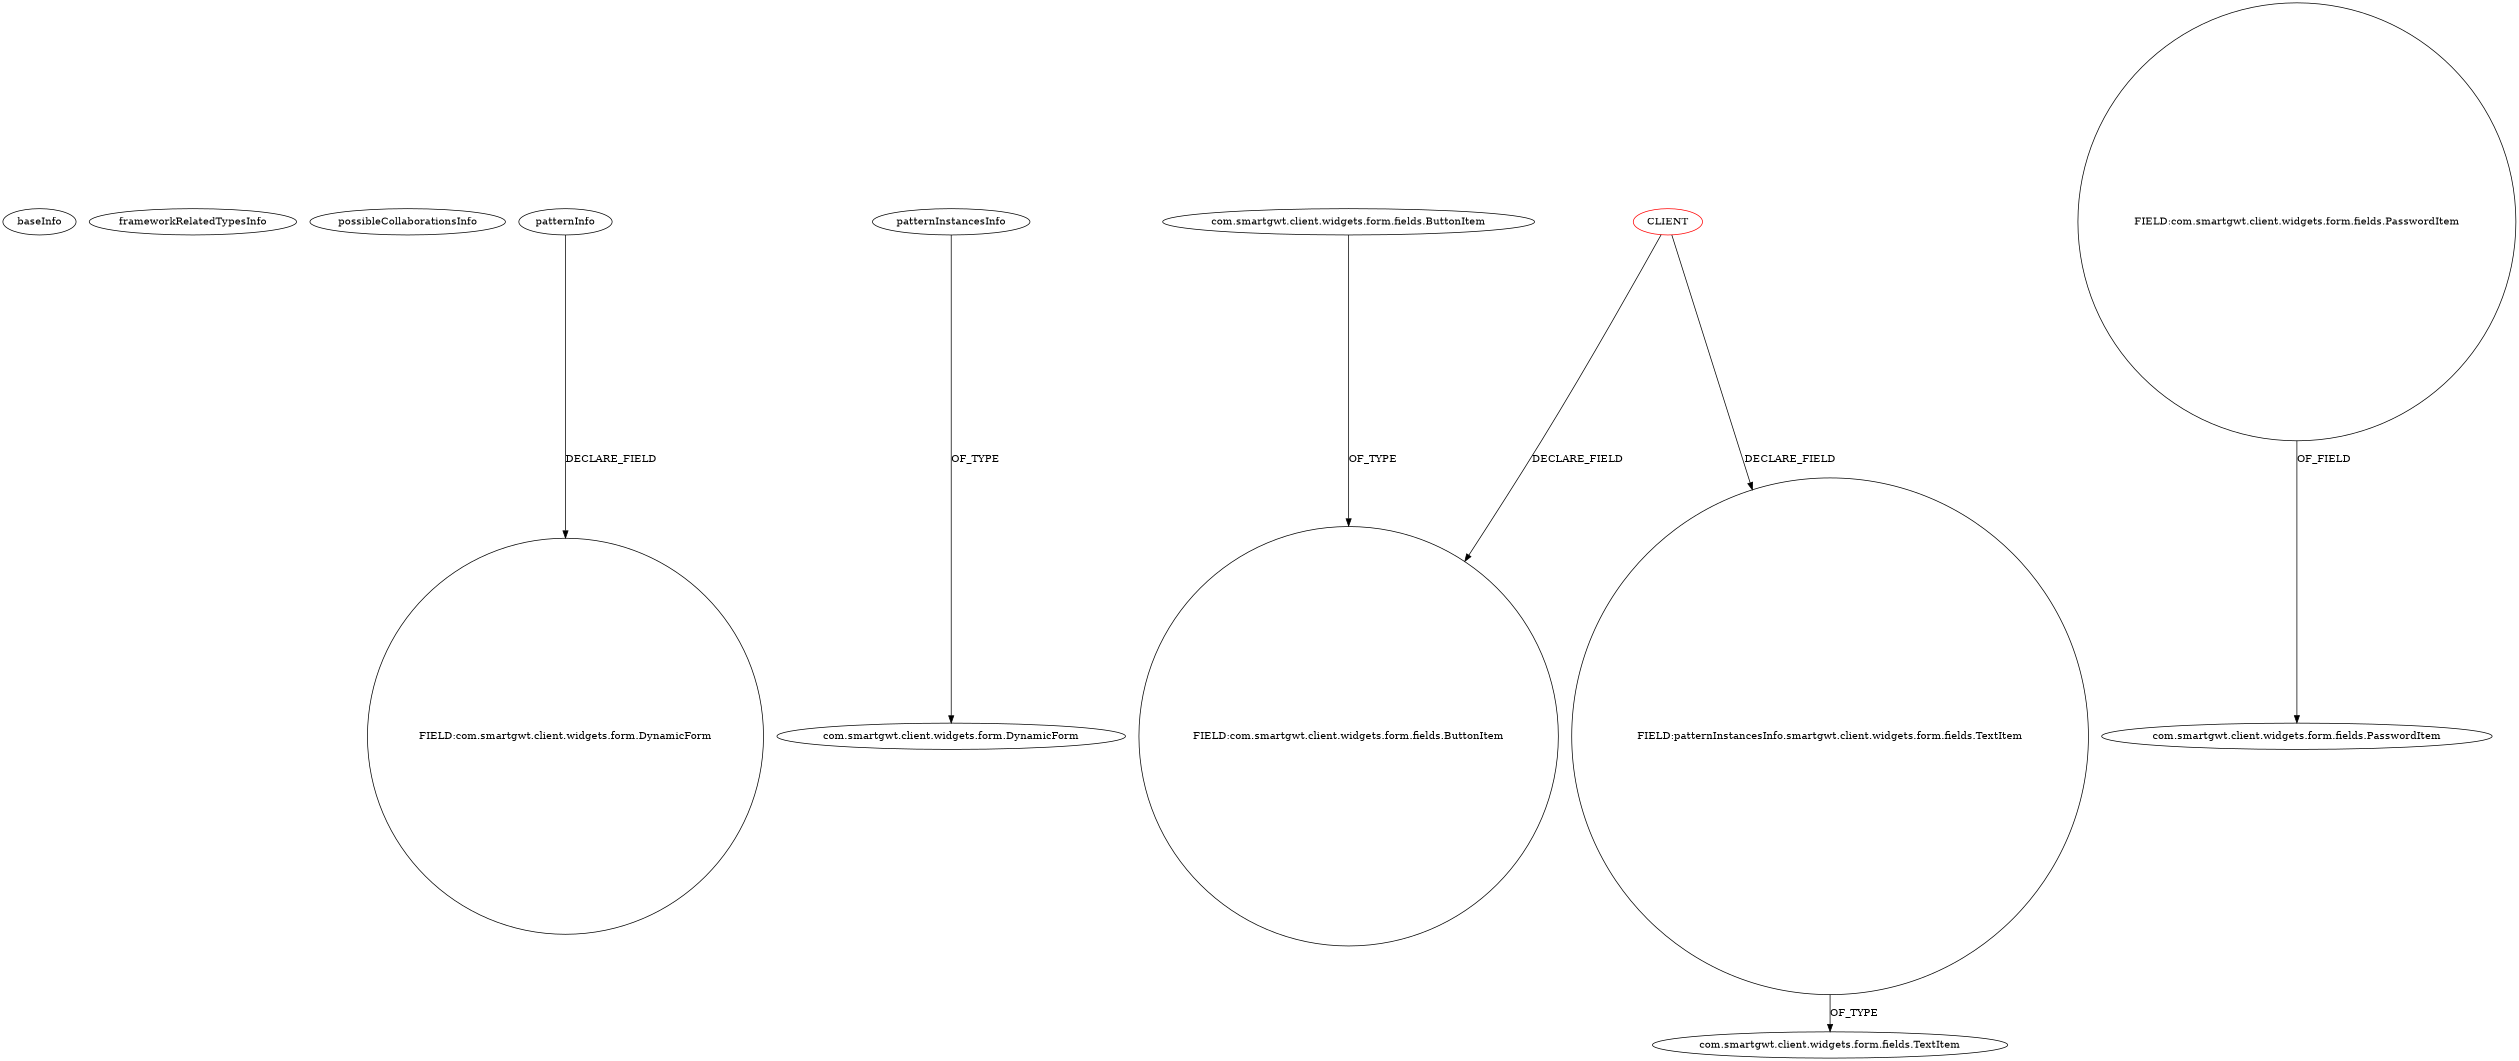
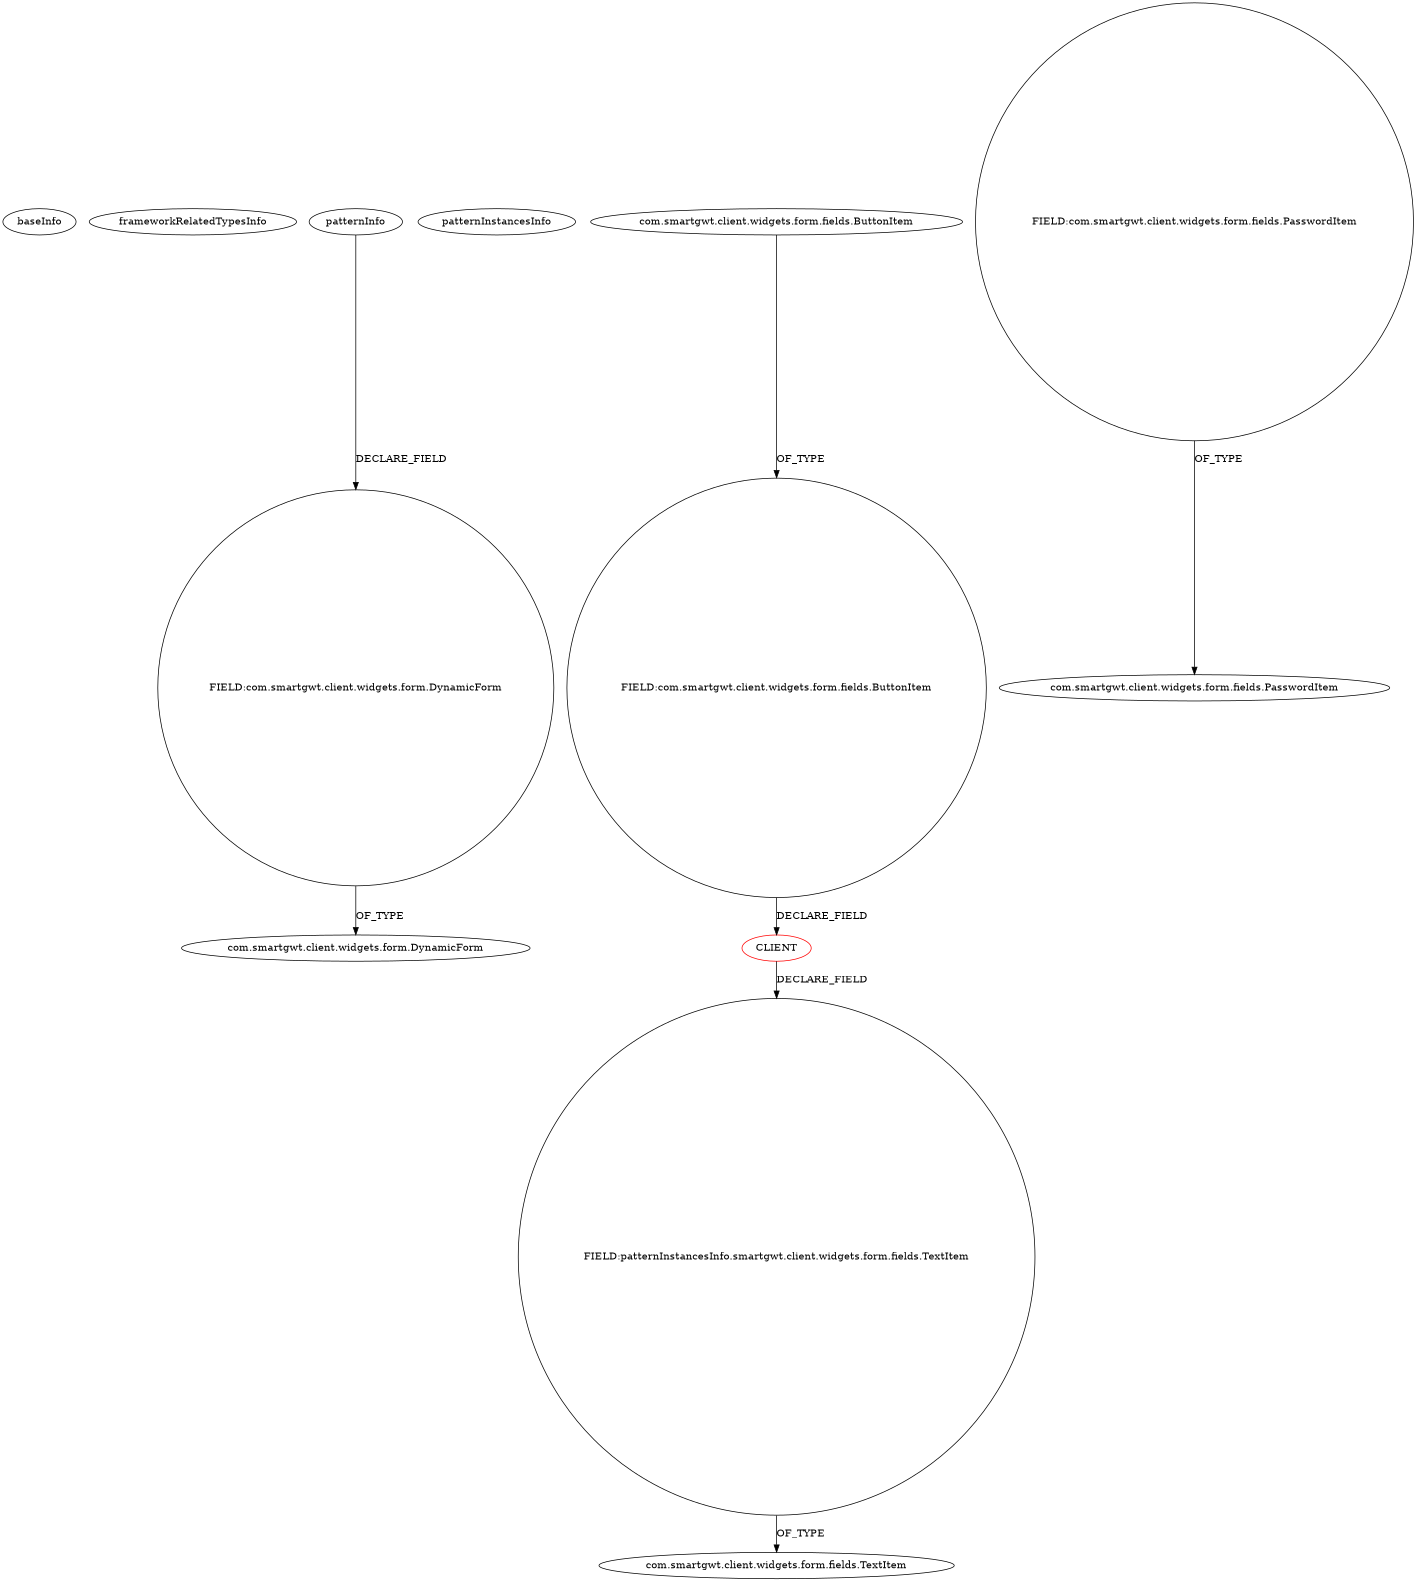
node "possibleCollaborationsInfo": removed
edge "CLIENT" -> "FIELD:com.smartgwt.client.widgets.form.fields.ButtonItem": reversed
edge "FIELD:com.smartgwt.client.widgets.form.fields.PasswordItem" -> "com.smartgwt.client.widgets.form.fields.PasswordItem": label "OF_FIELD" -> "OF_TYPE"
edge "patternInstancesInfo" -> "com.smartgwt.client.widgets.form.DynamicForm": now "FIELD:com.smartgwt.client.widgets.form.DynamicForm" -> "com.smartgwt.client.widgets.form.DynamicForm"
